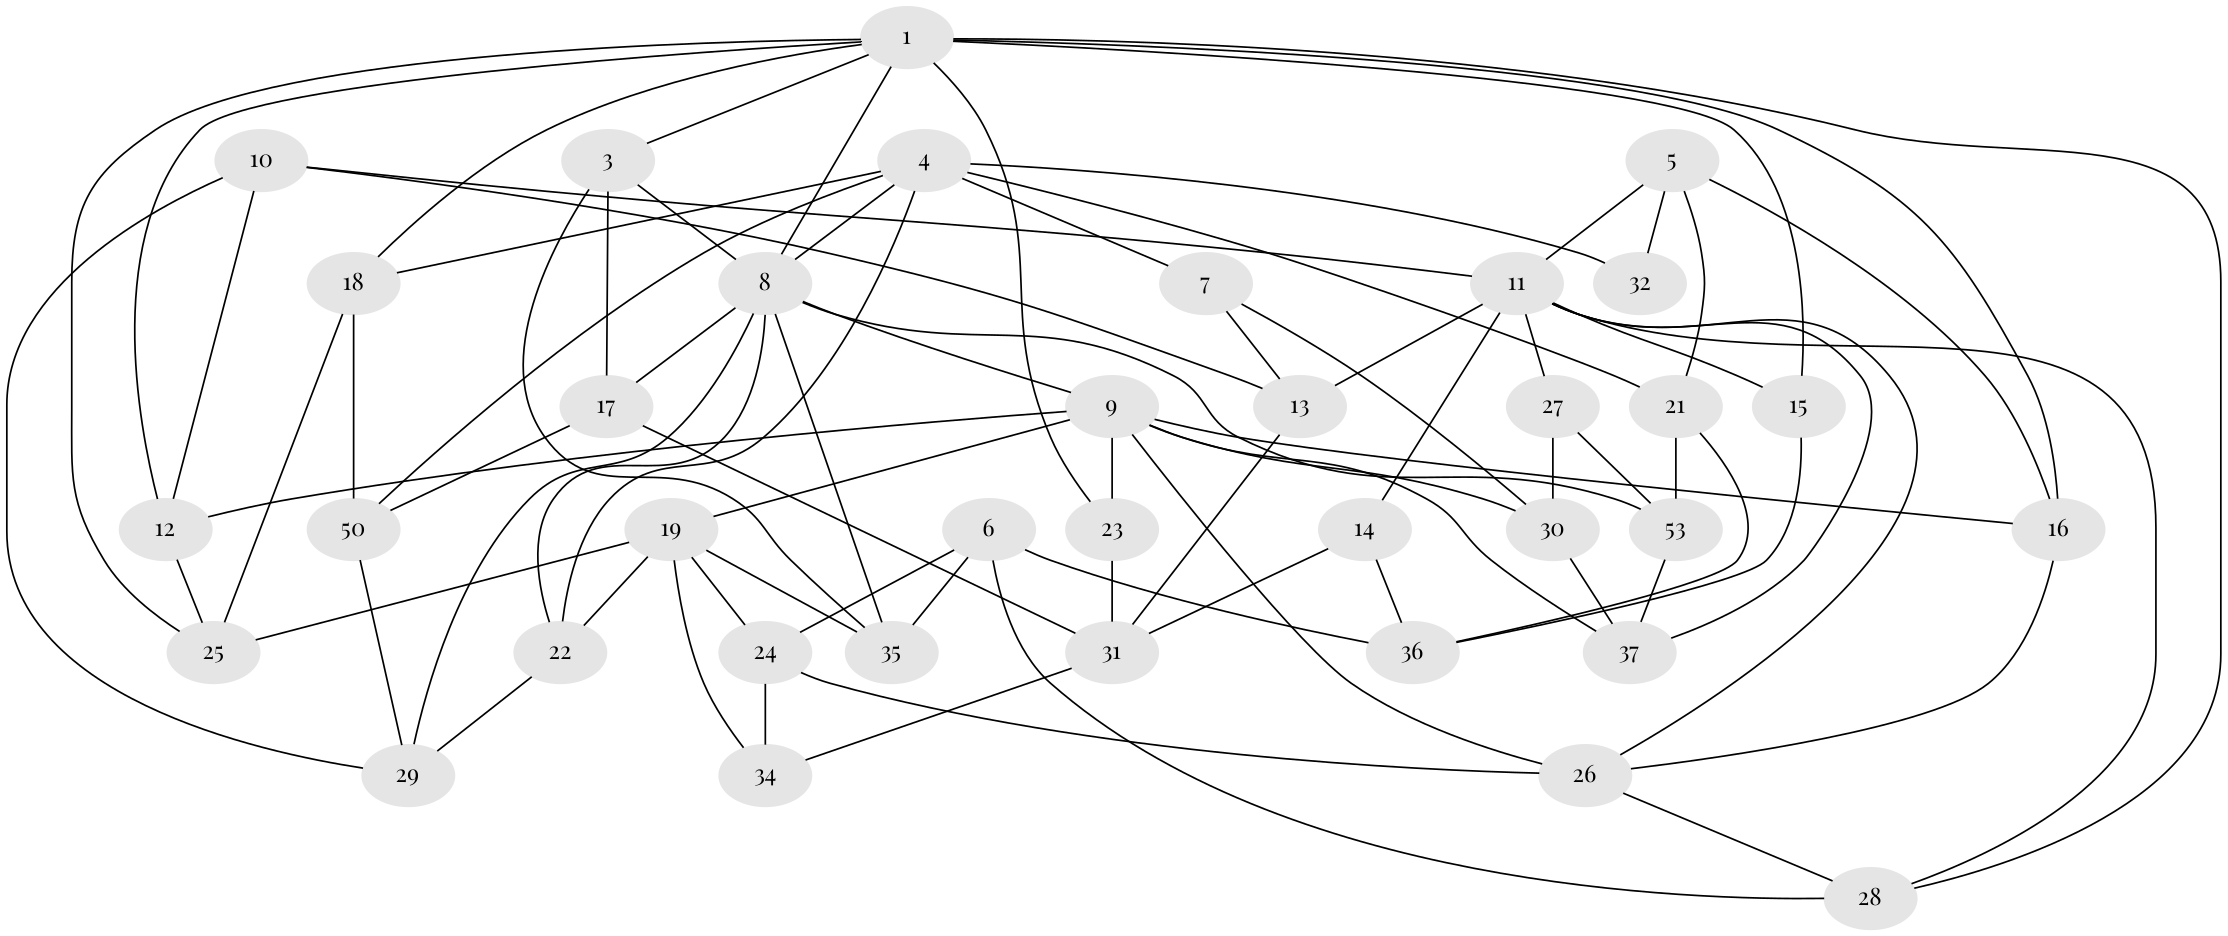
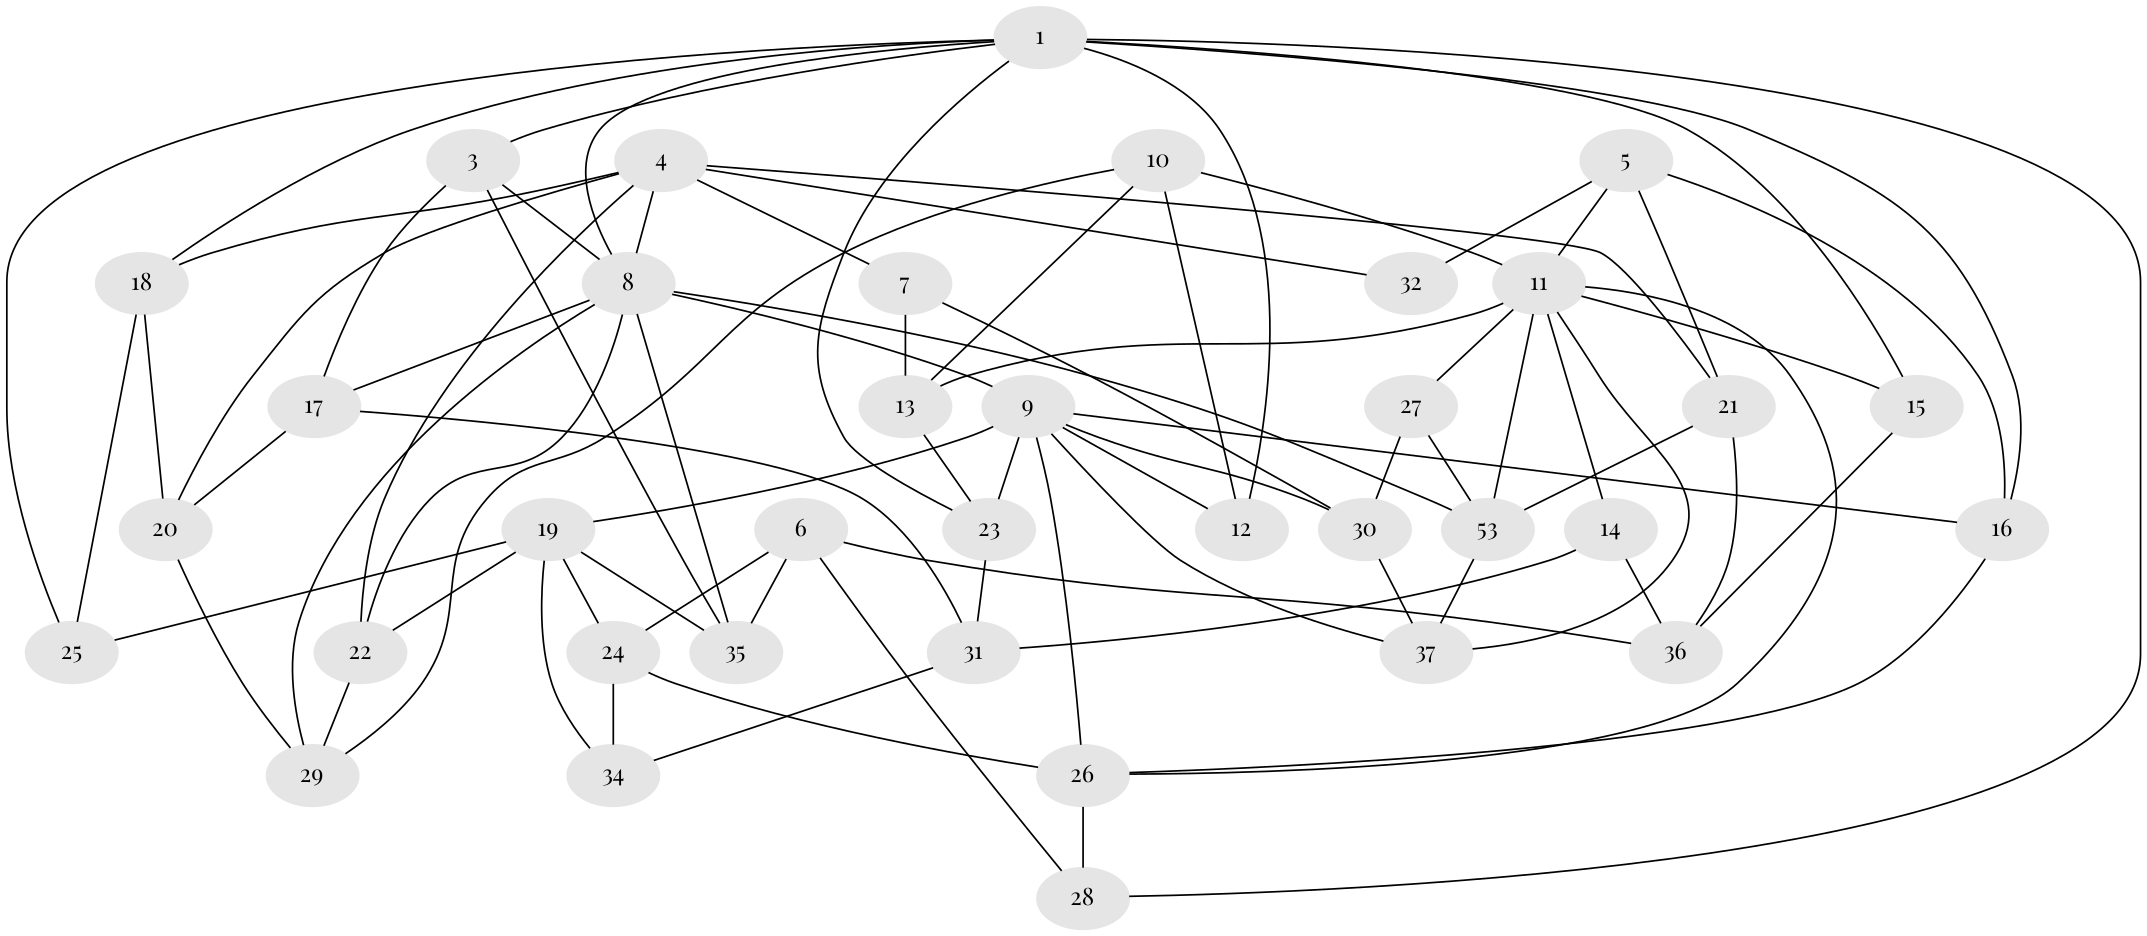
edge "11" -- "28": now "11" -- "53"
edge "13" -- "31": now "13" -- "23"
node "50": label "50" -> "20"
edge "12" -- "25": removed
